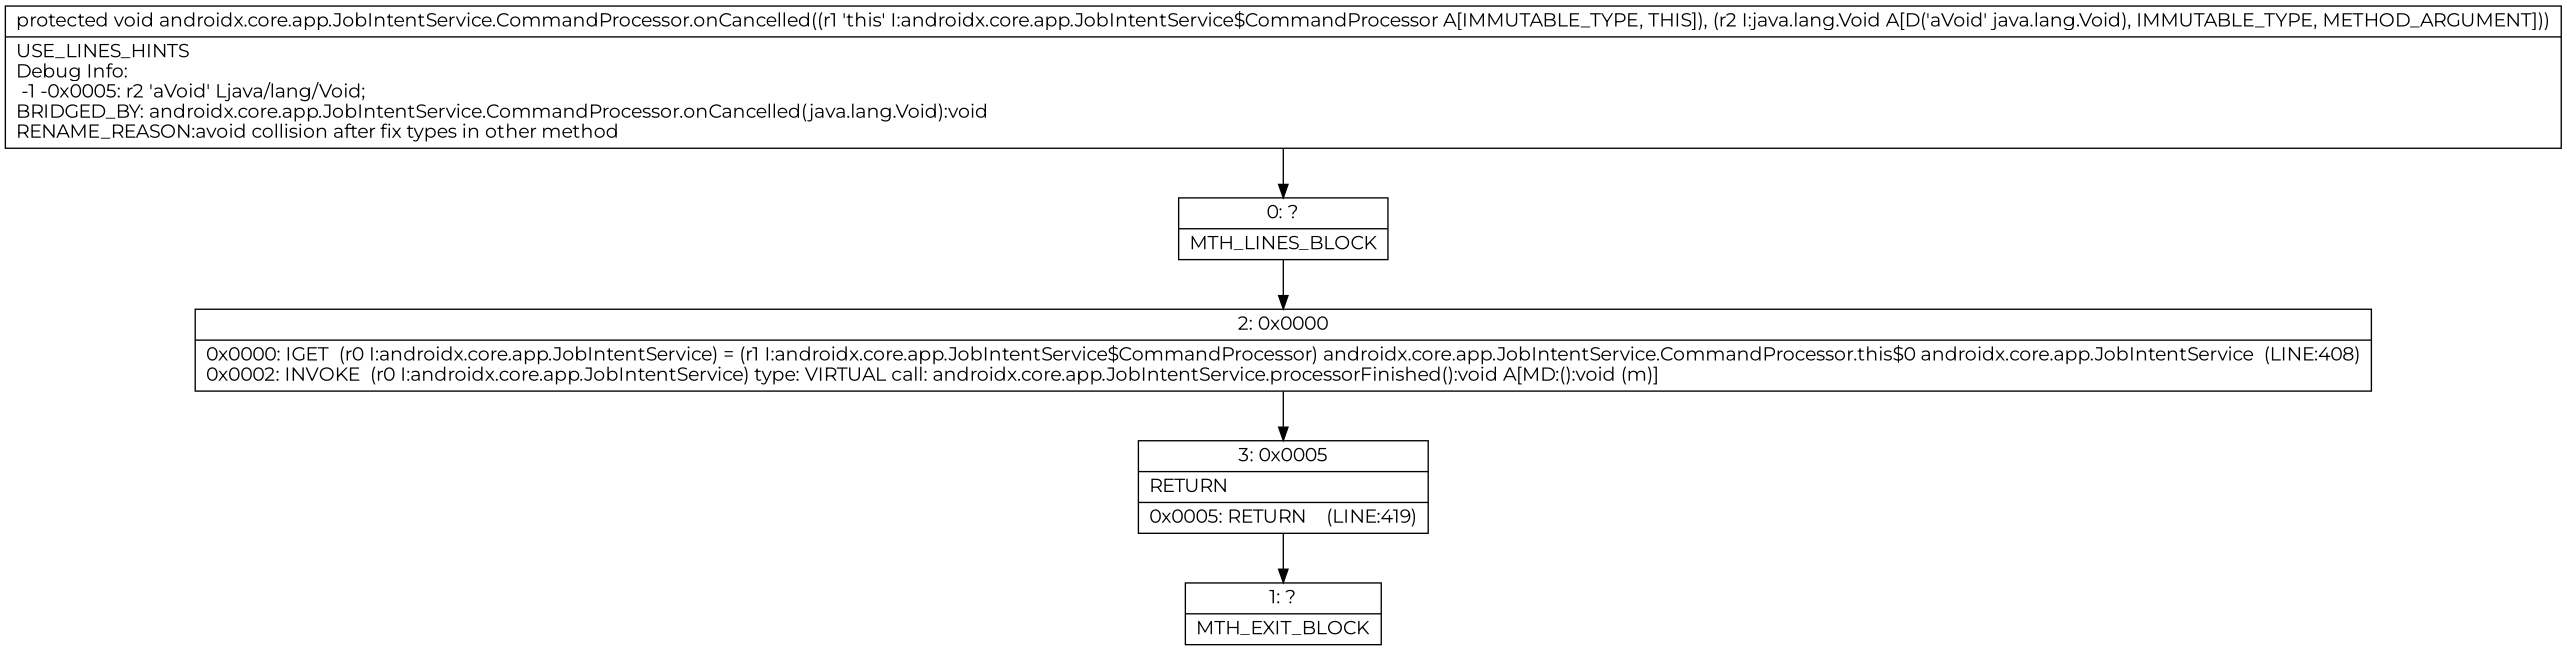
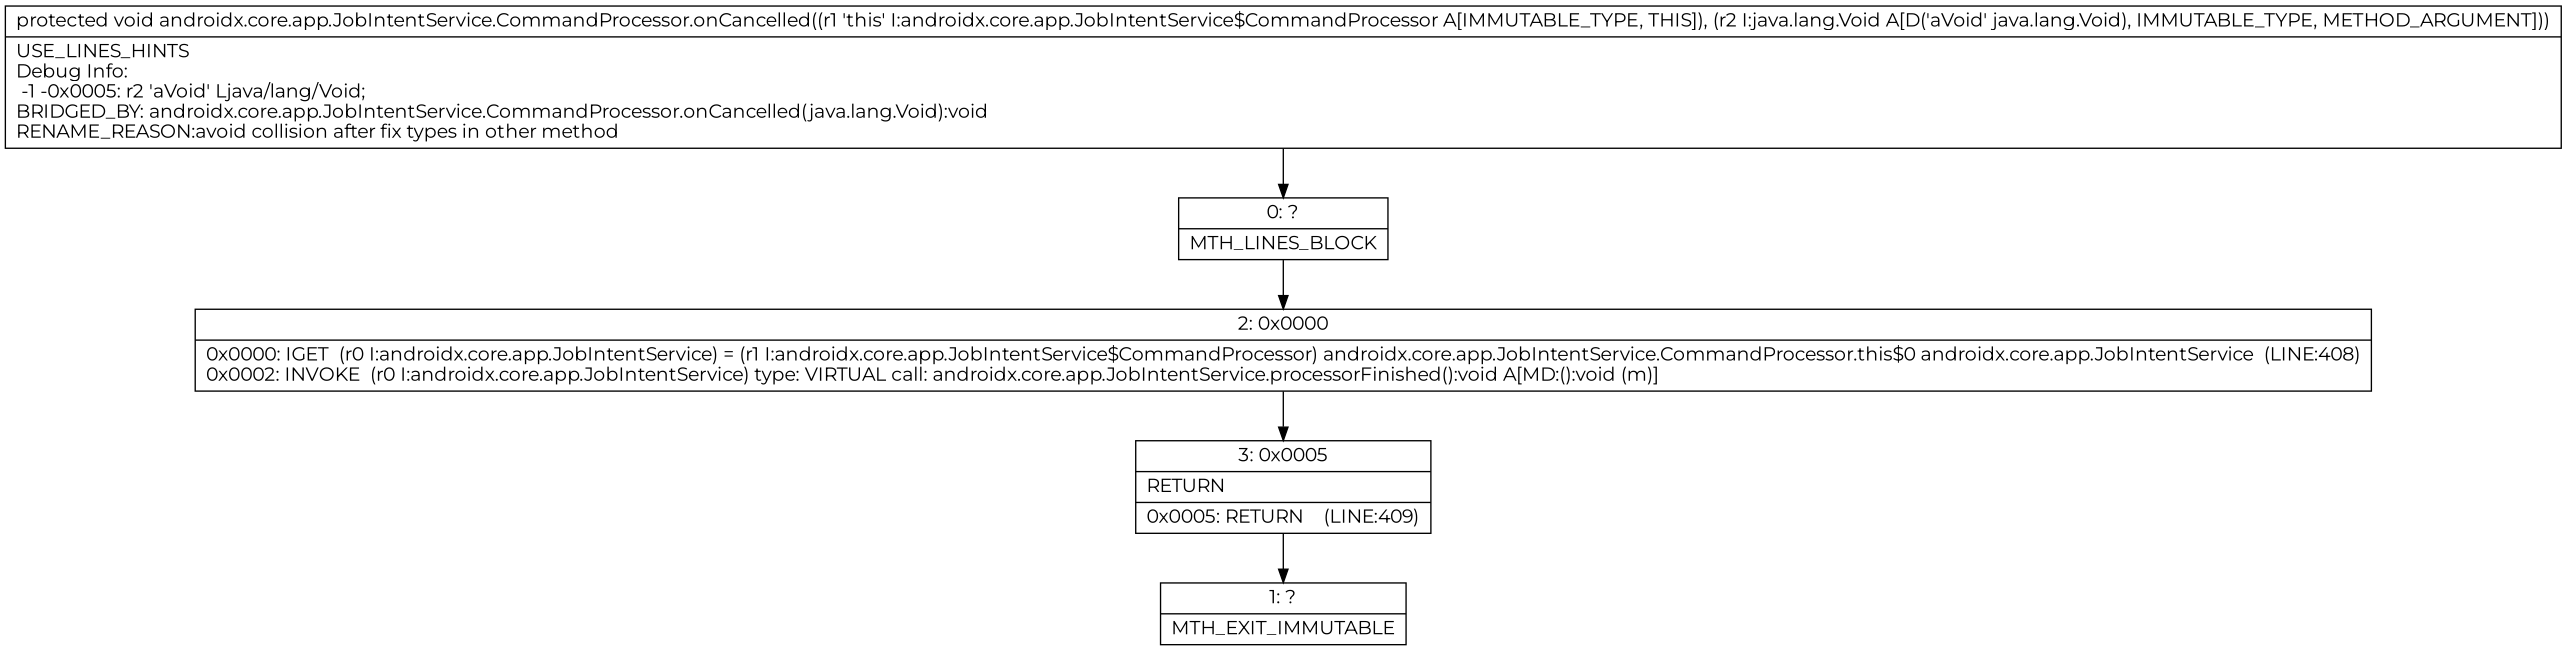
node "3: 0x0005": text "0x0005: RETURN    (LINE:419)" -> "0x0005: RETURN    (LINE:409)"
node "1: ?": text "MTH_EXIT_BLOCK" -> "MTH_EXIT_IMMUTABLE"
